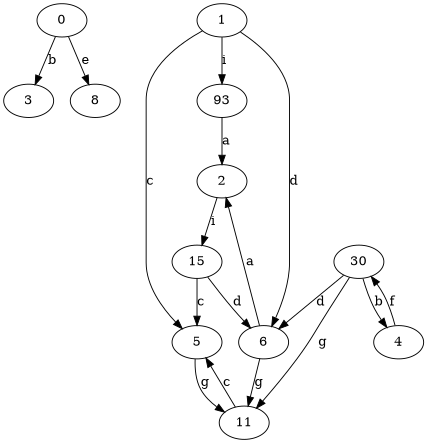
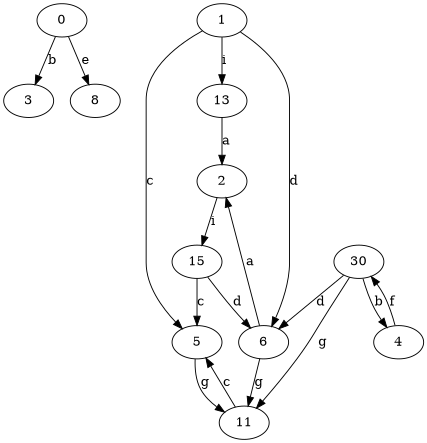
node "93": label "93" -> "13"
